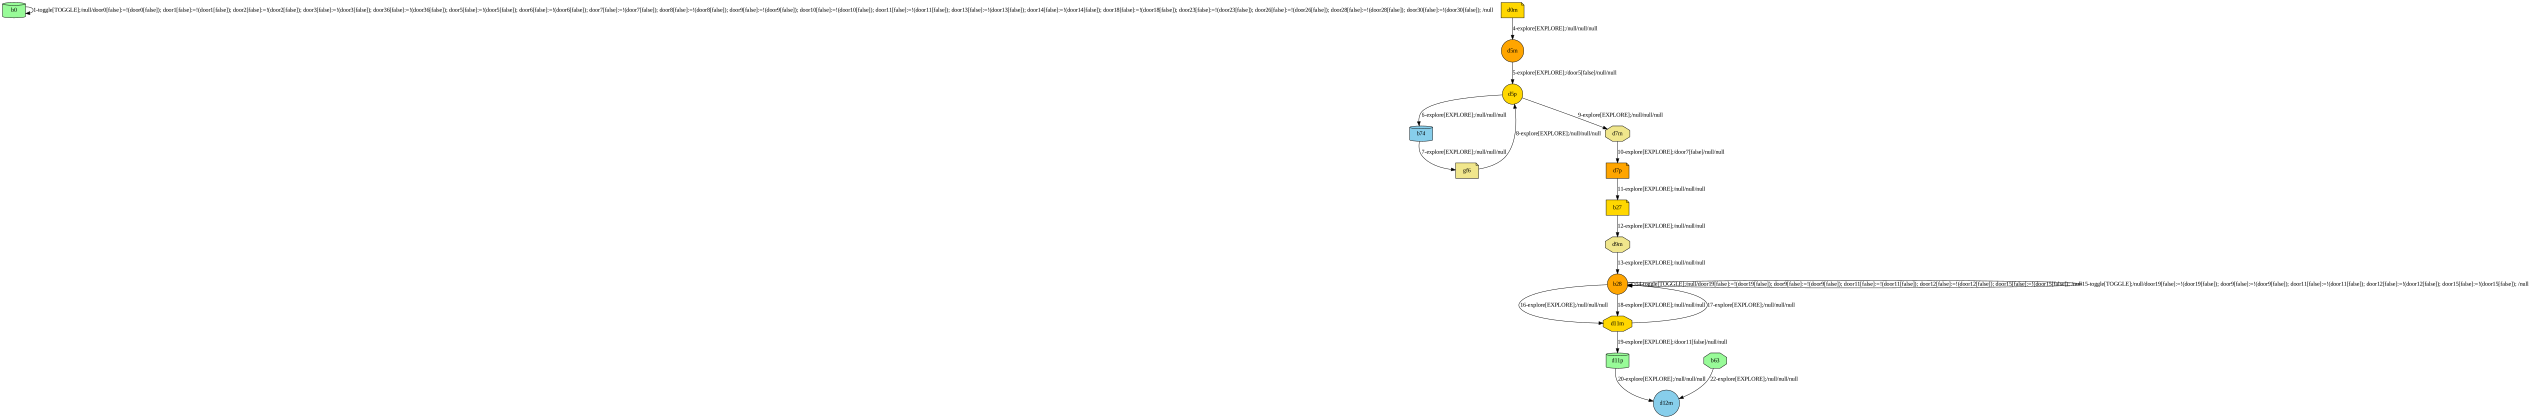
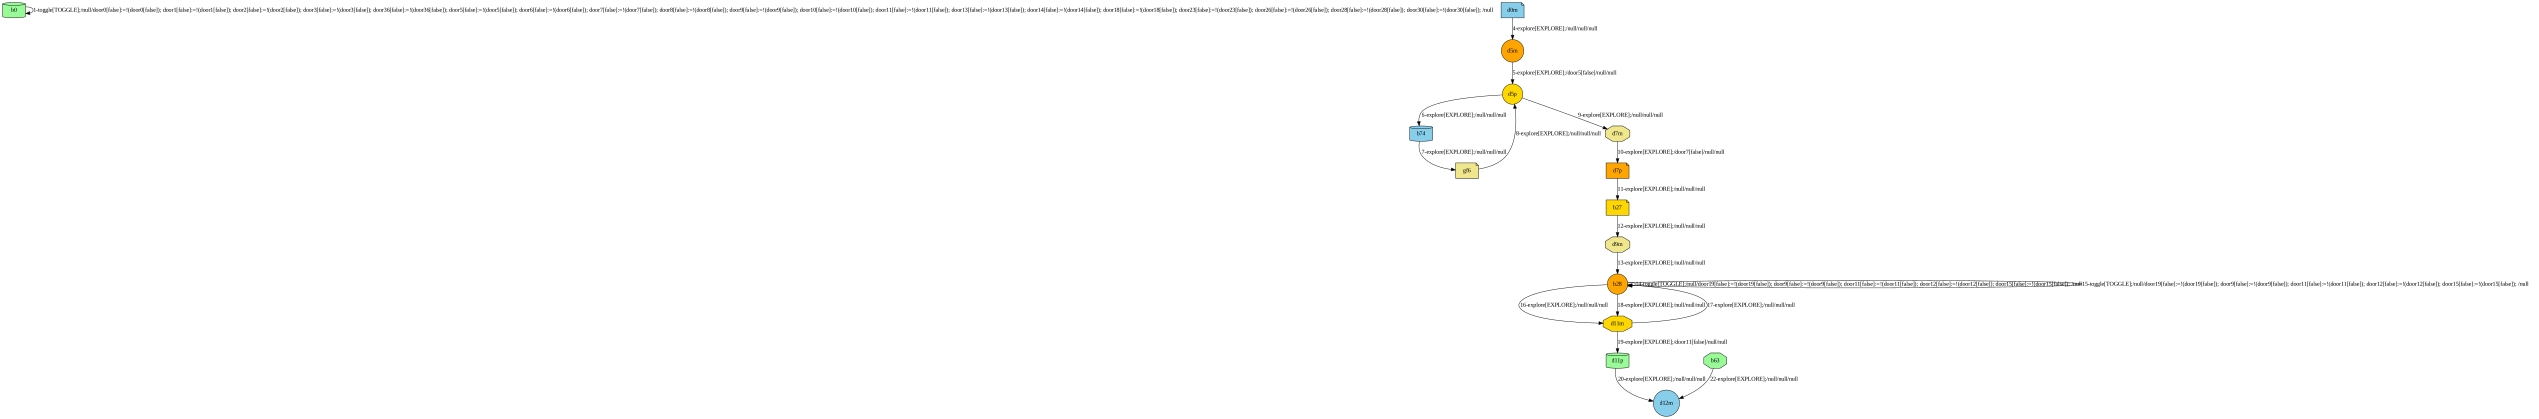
node "d0m": fillcolor gold -> skyblue
